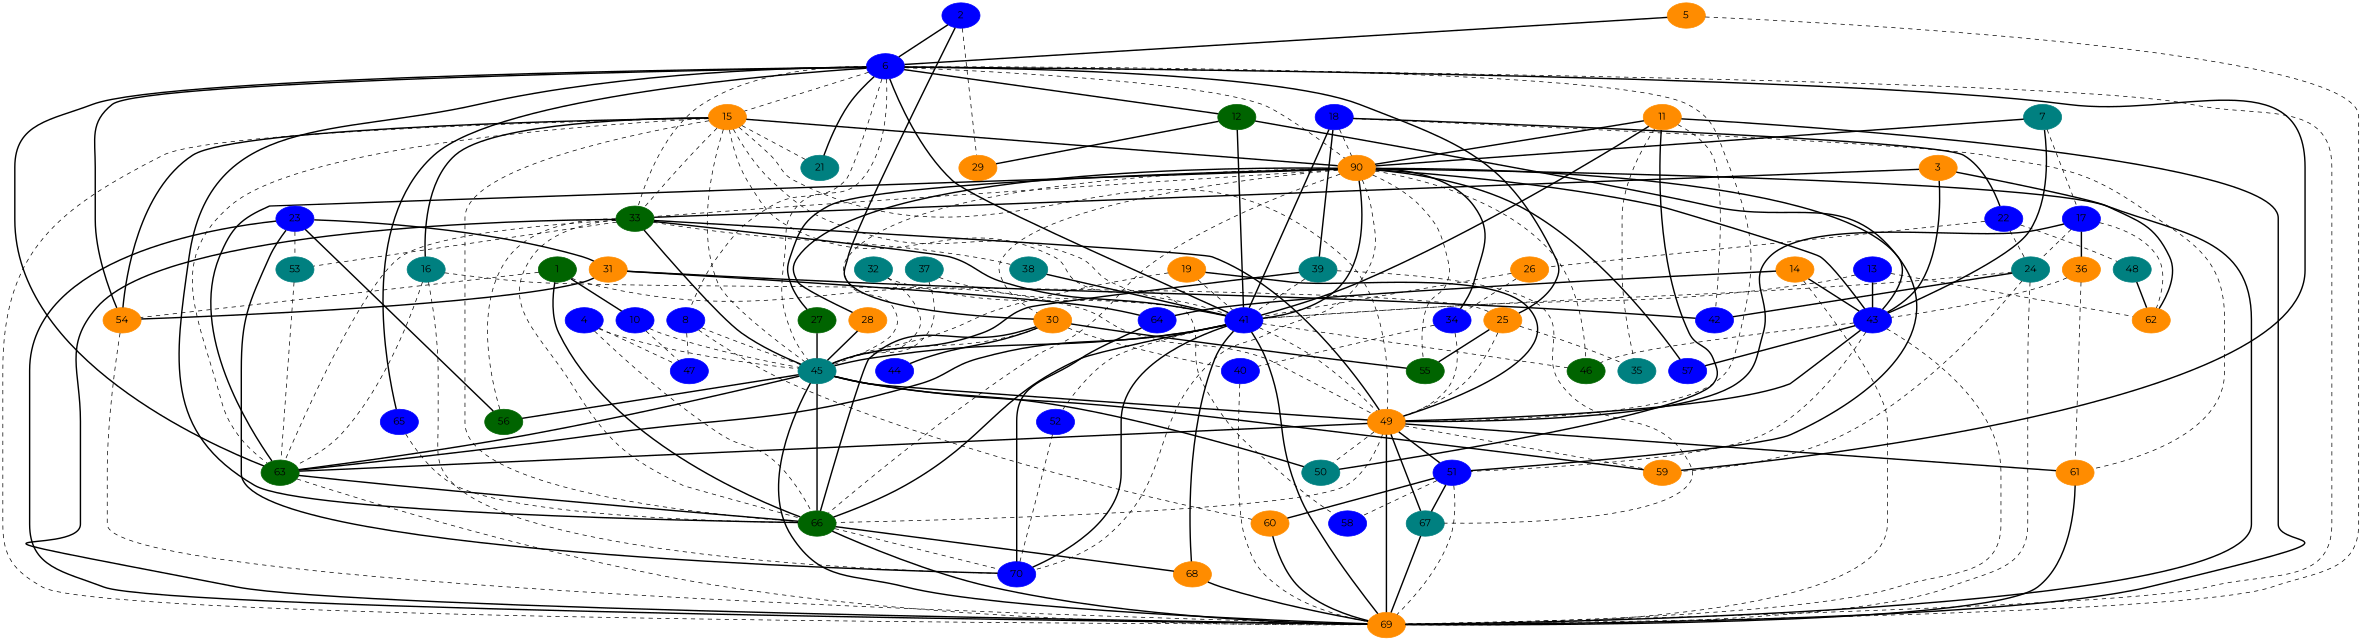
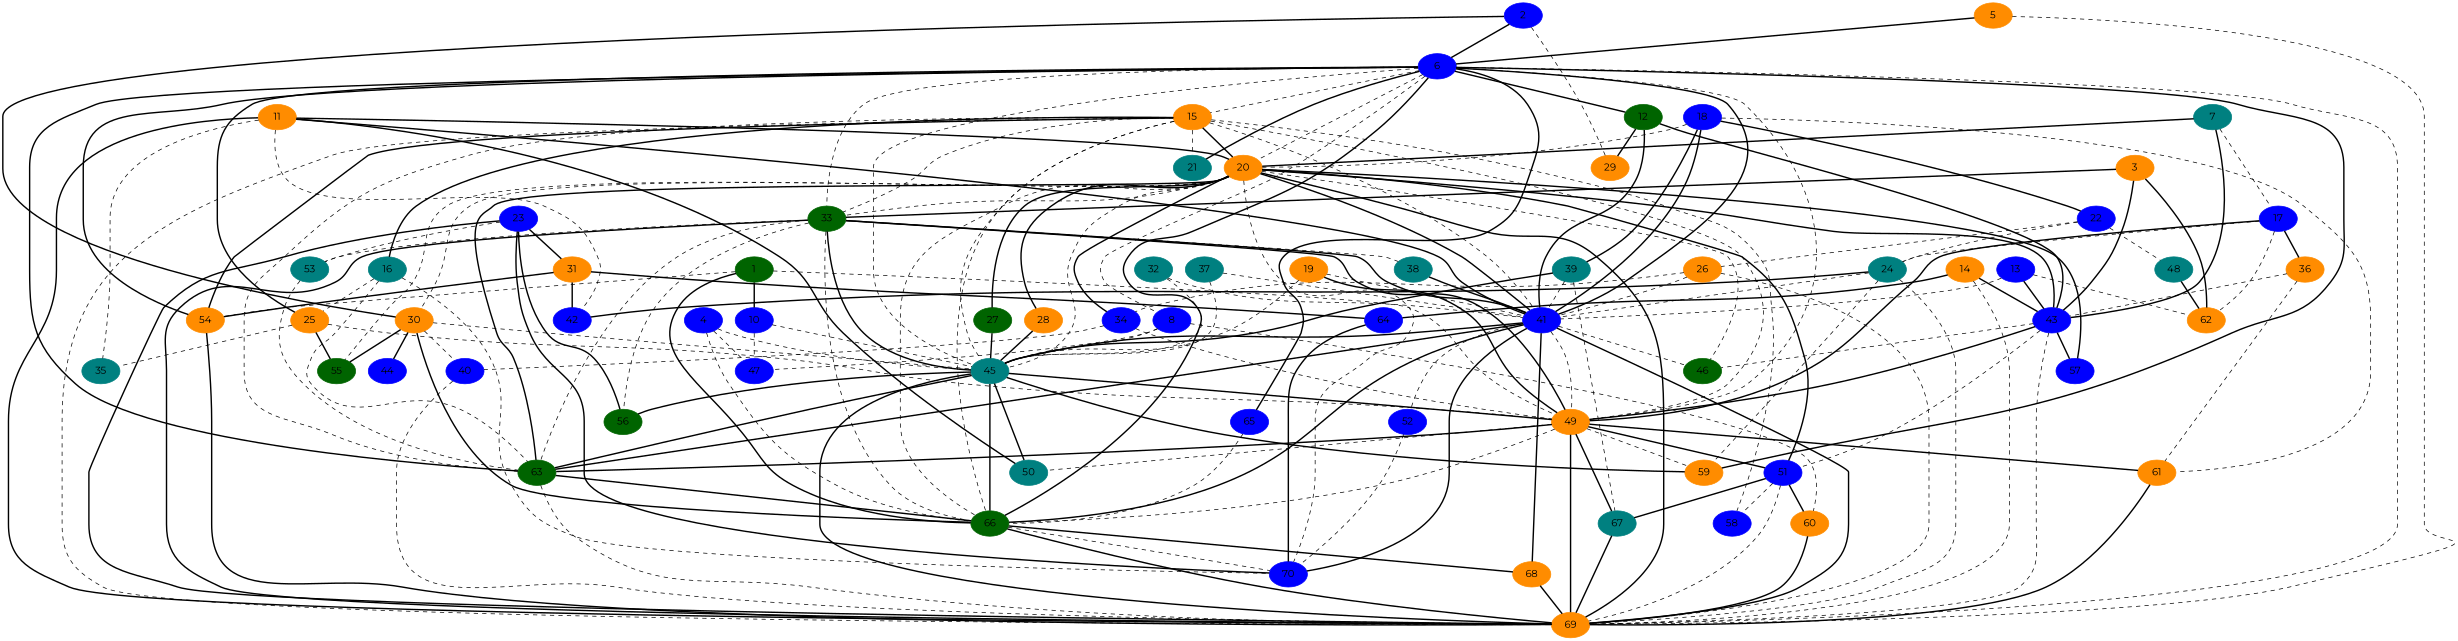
node "90": label "90" -> "20"
edge "26" -- "69": added
edge "54" -- "69": style dashed -> bold
